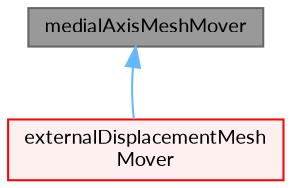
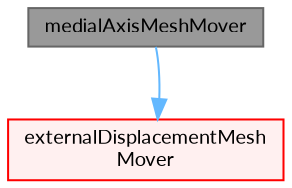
edge "externalDisplacementMesh Mover" -> "medialAxisMeshMover": reversed
